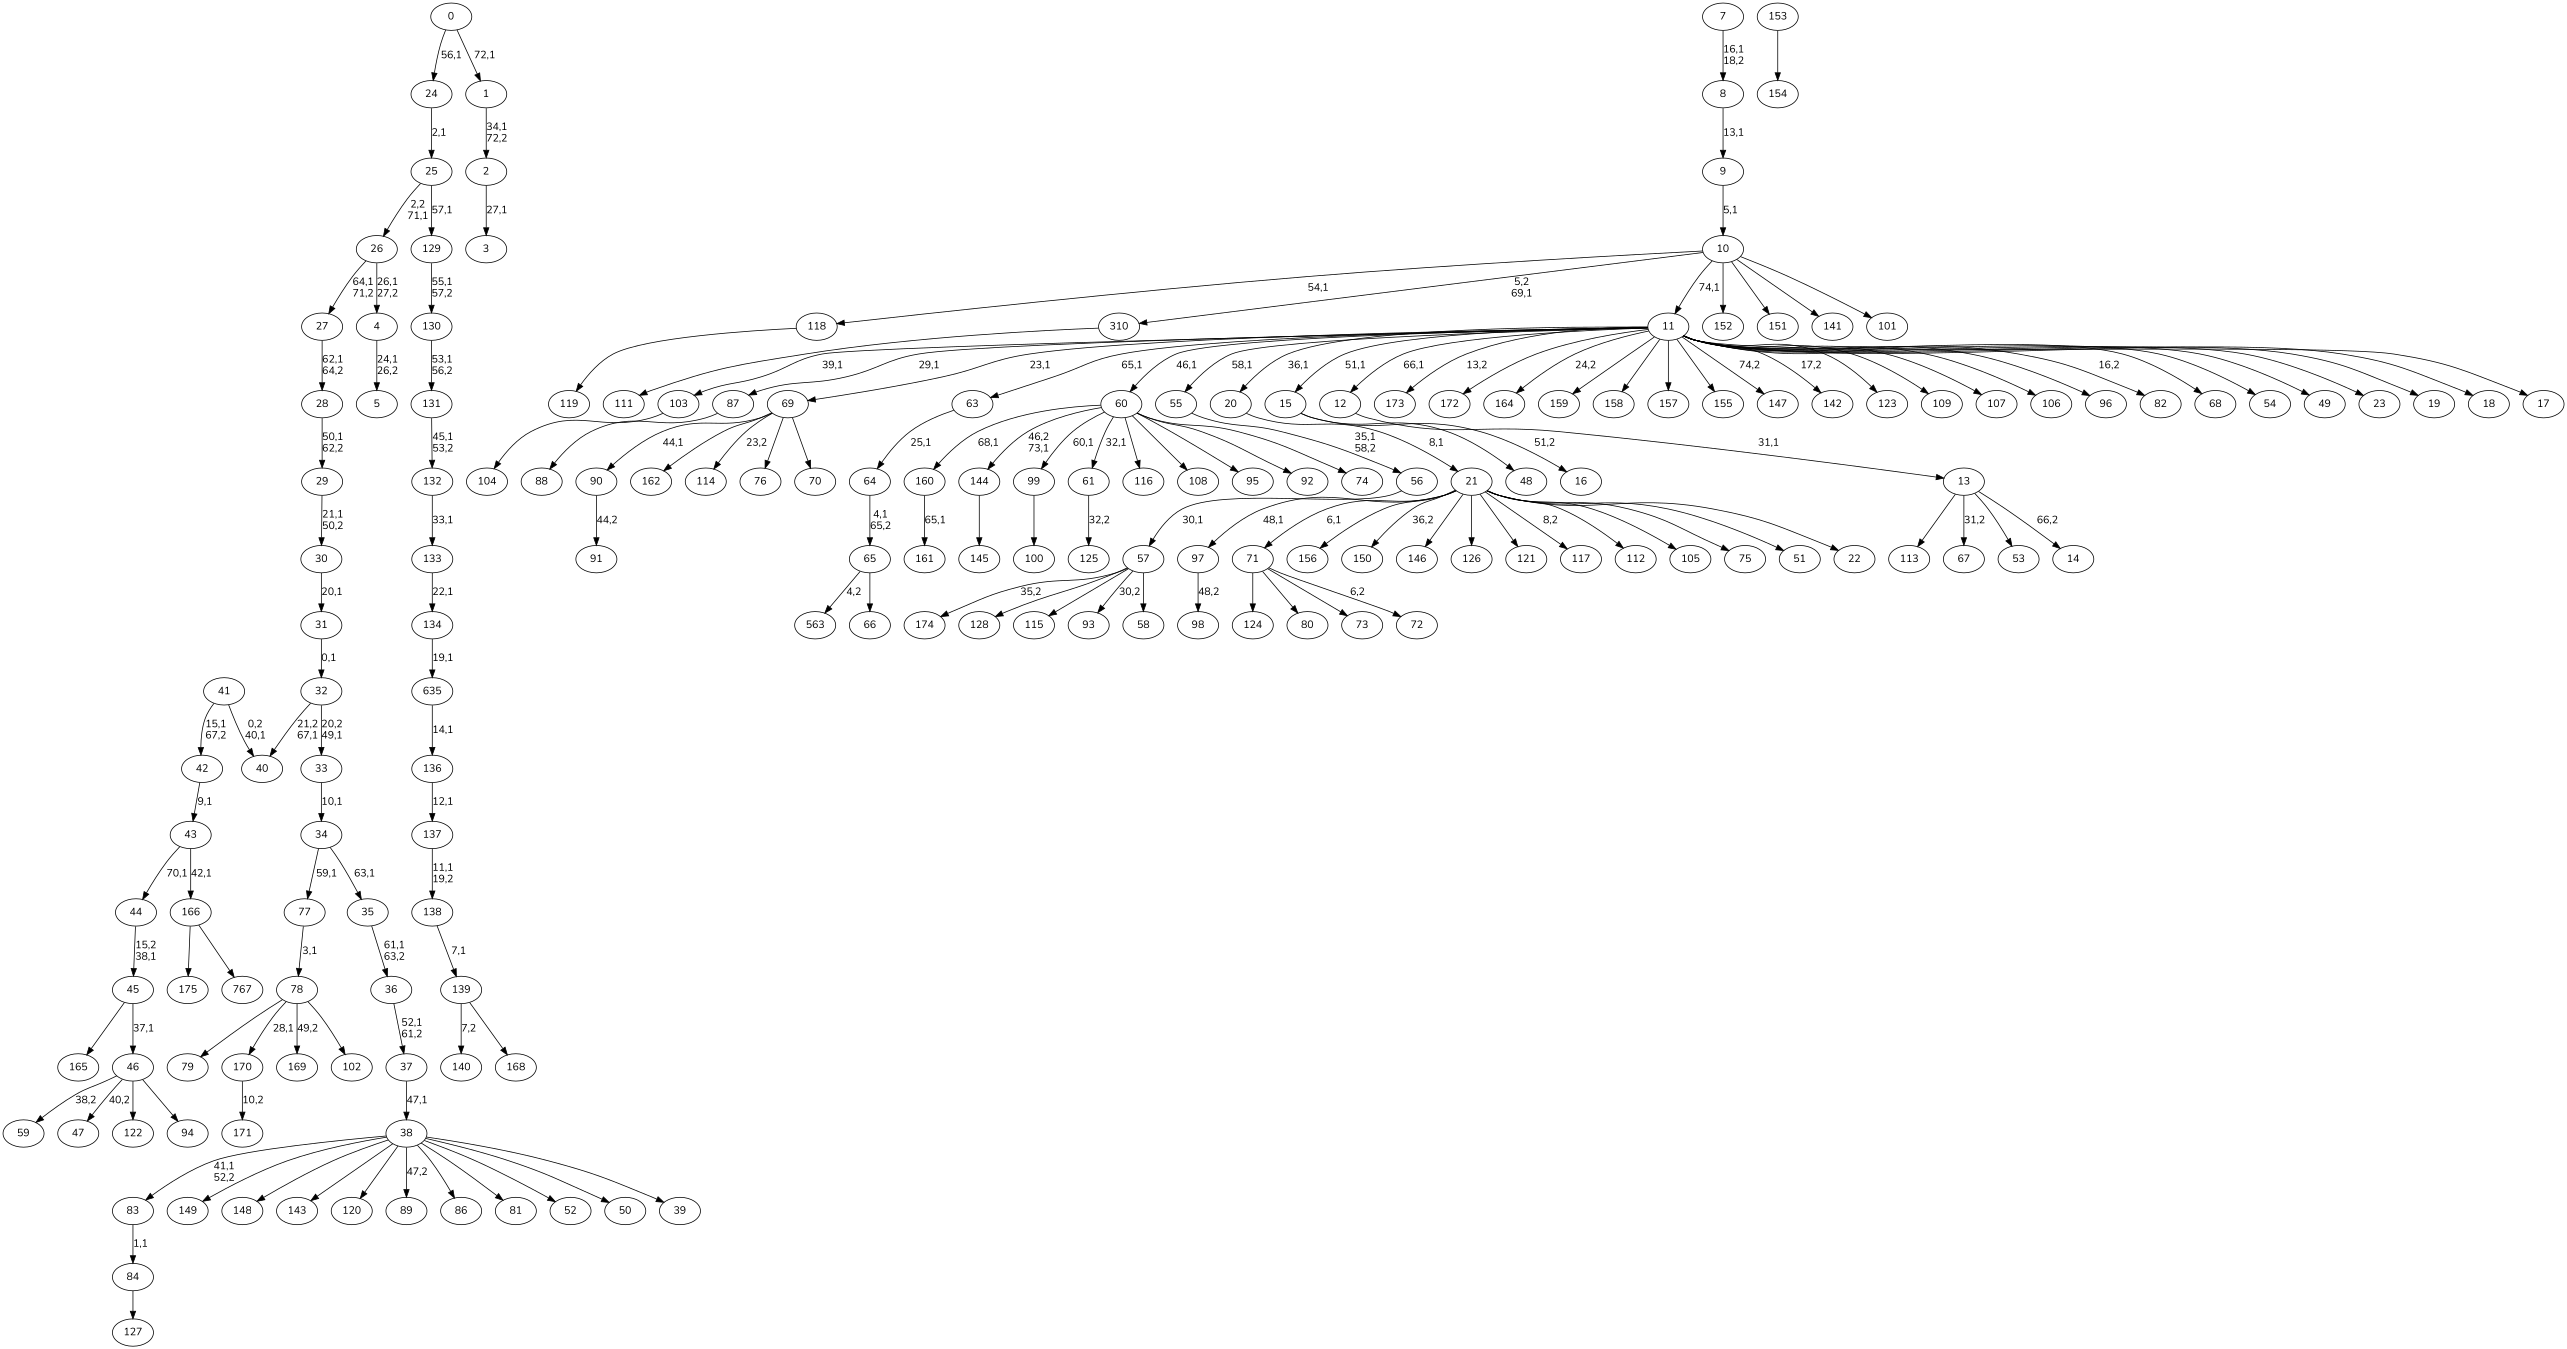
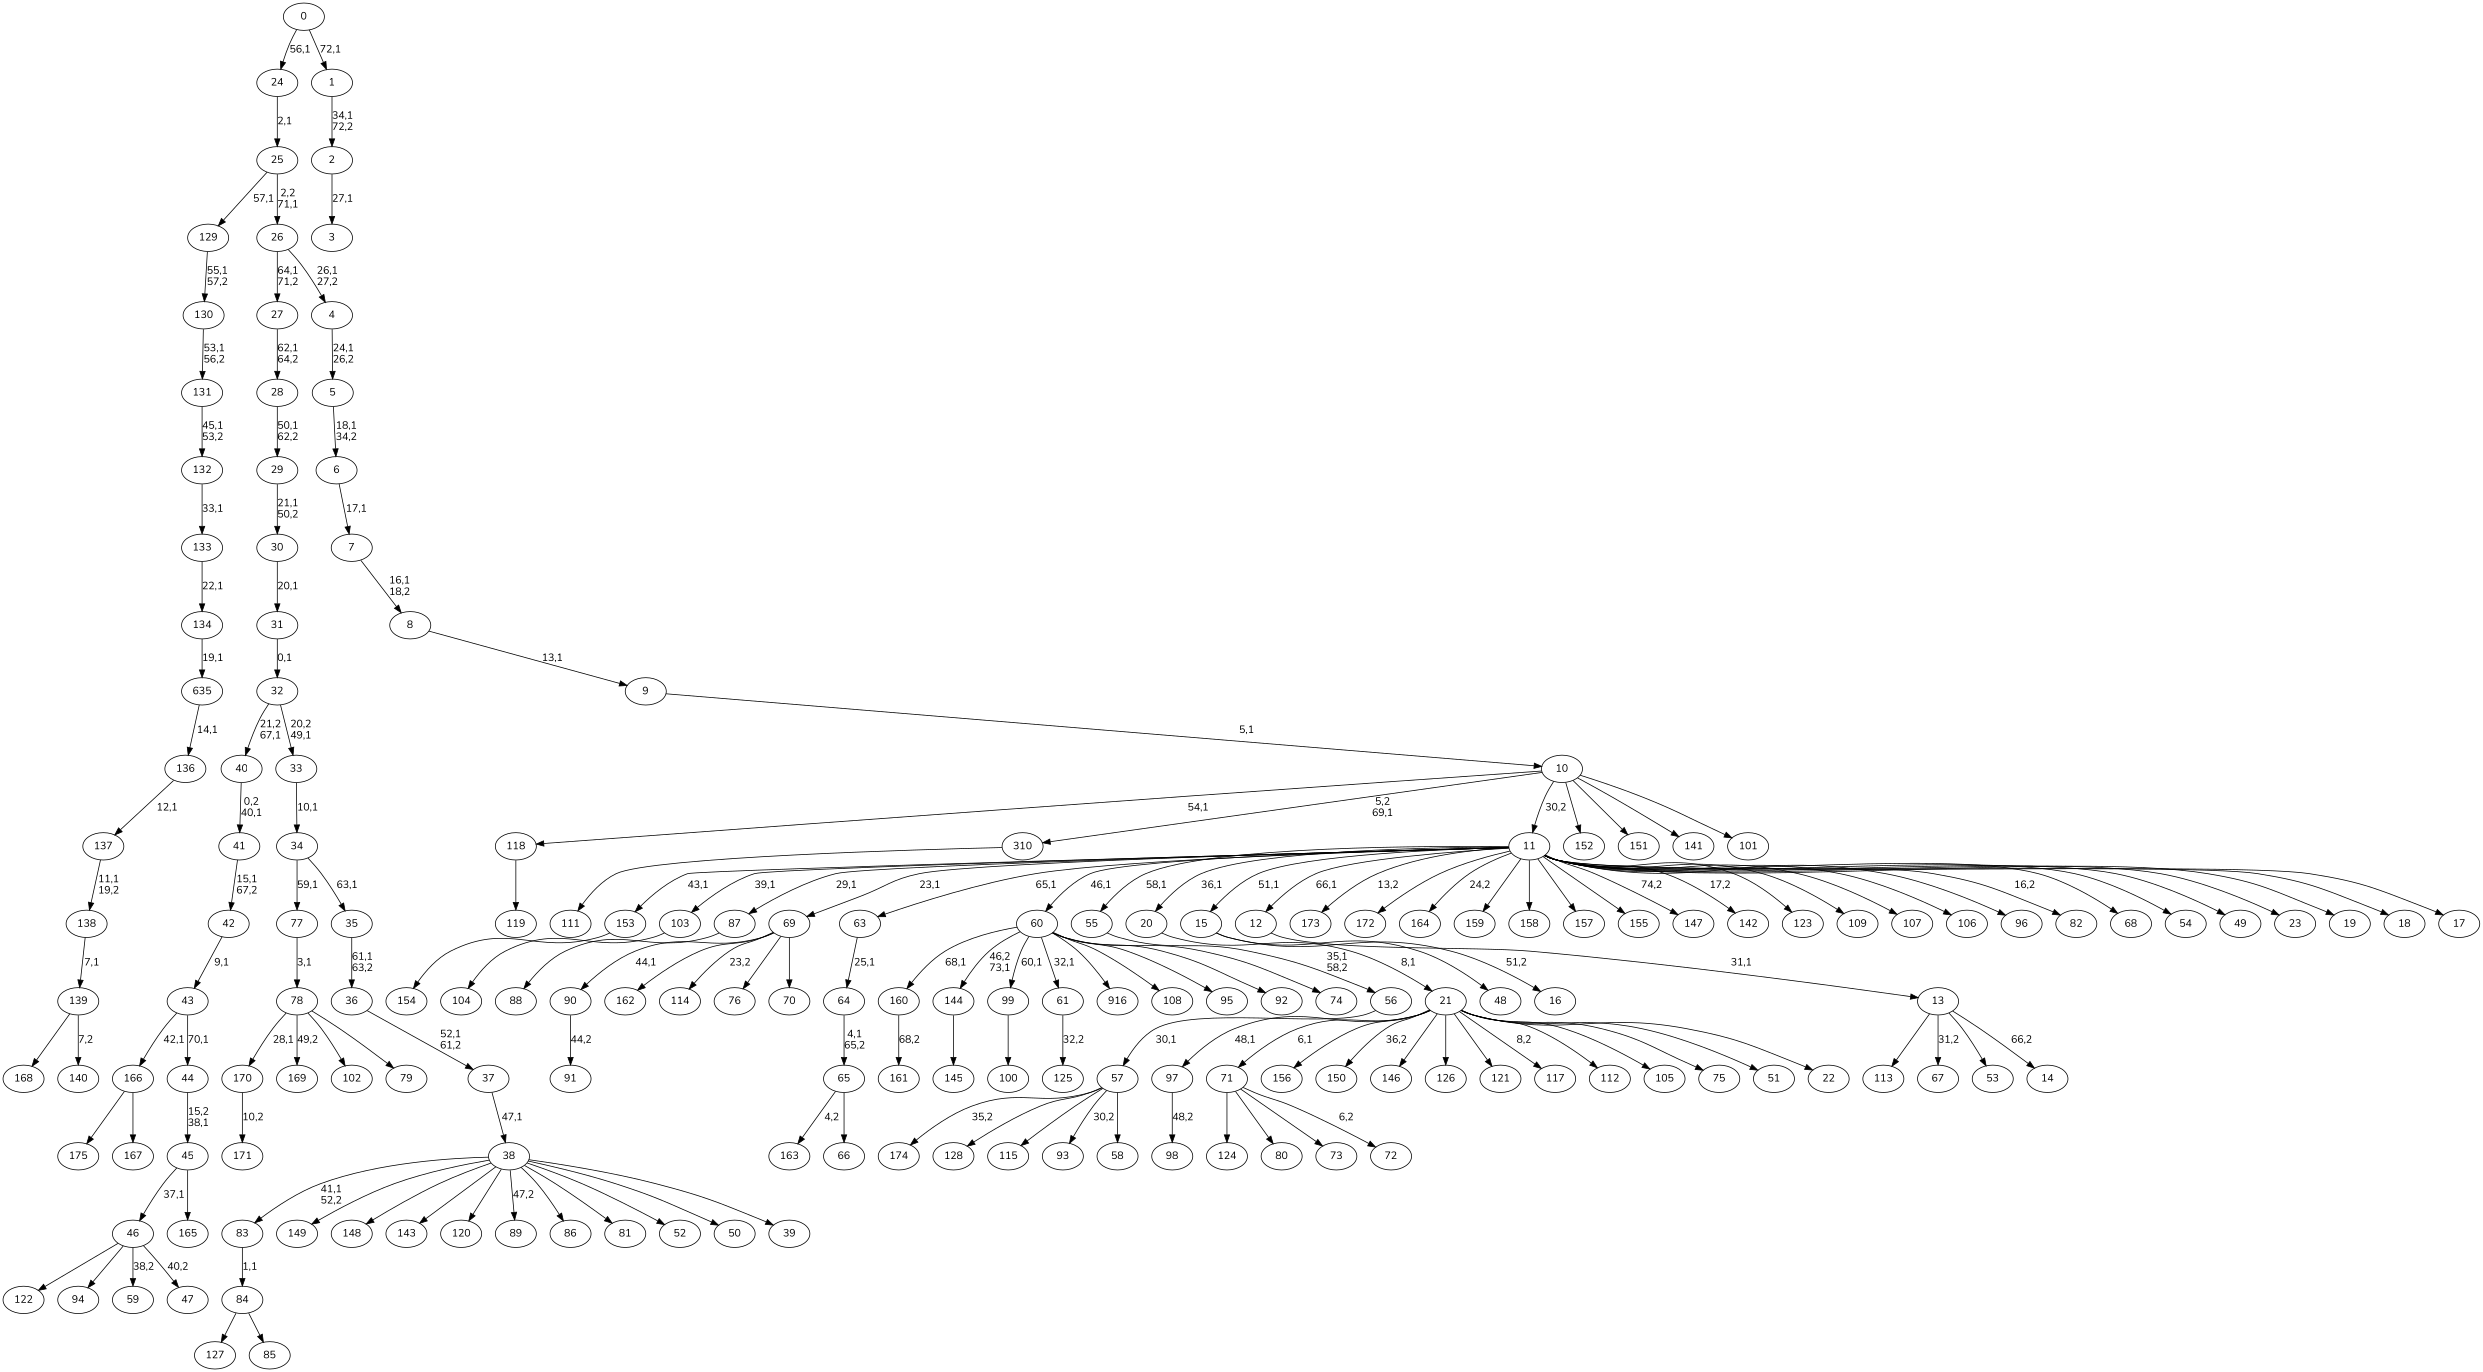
edge "10" -> "11": label "74,1" -> "30,2"
node "6": added
node "116": label "116" -> "916"
edge "160" -> "161": label "65,1" -> "68,2"
node "563": label "563" -> "163"
edge "41" -> "40": reversed
edge "11" -> "153": added, label "43,1"
node "767": label "767" -> "167"
node "85": added
